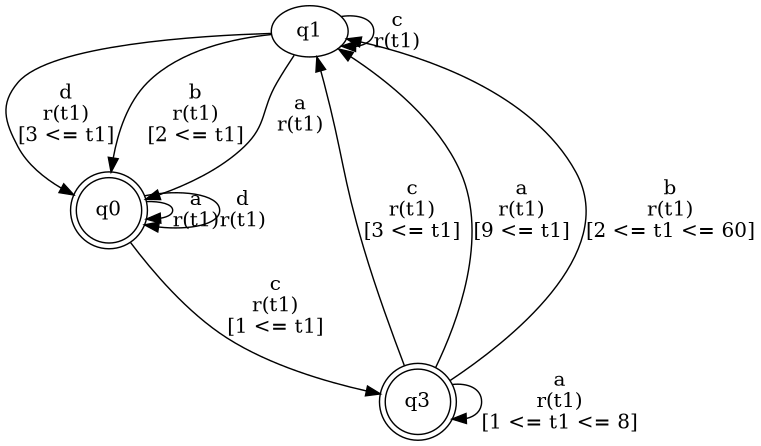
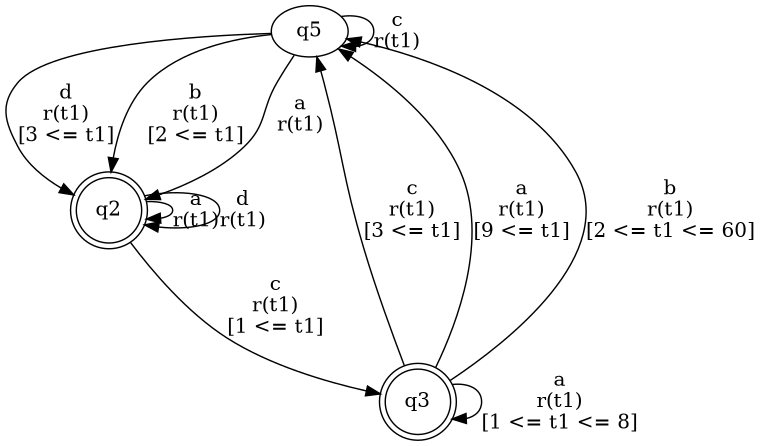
node "q1": label "q1" -> "q5"
node "q0": label "q0" -> "q2"
